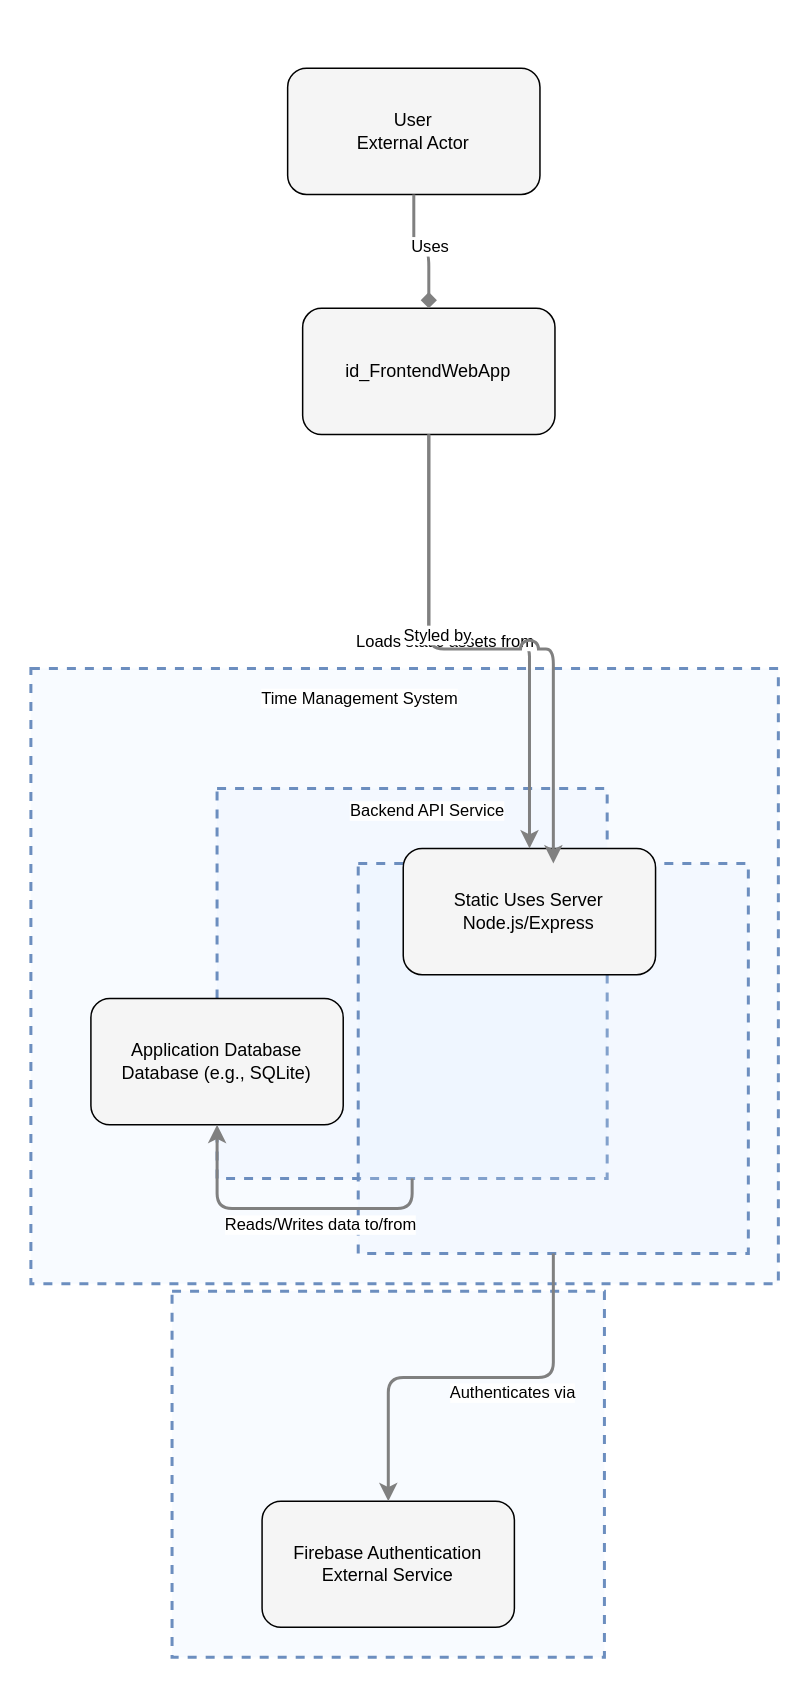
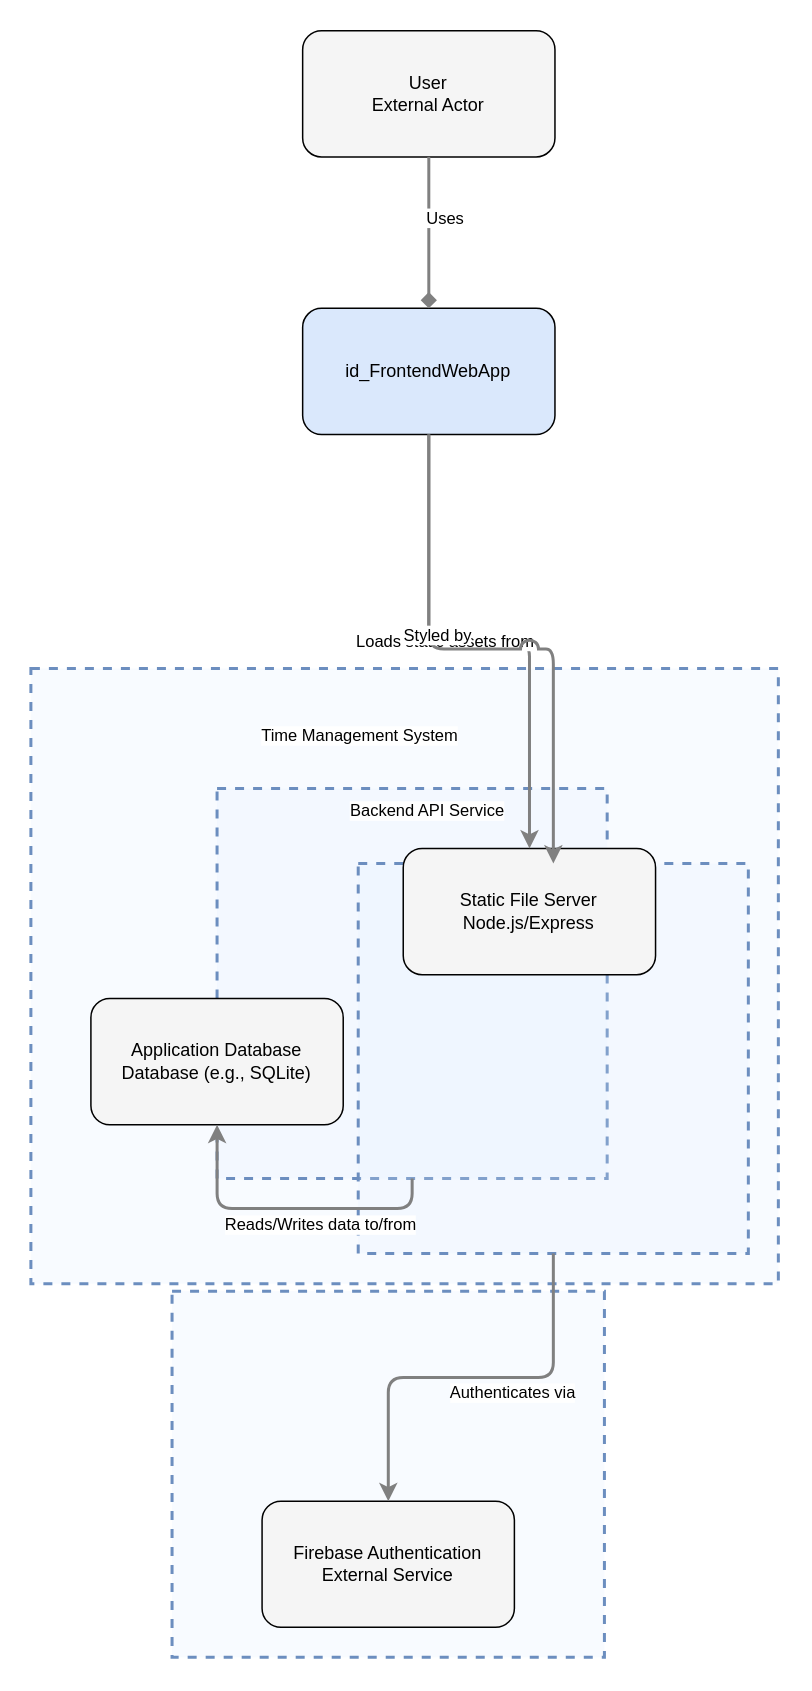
node "User External Actor": moved (414, 131) -> (429, 94)
node "id_FrontendWebApp": fillcolor #f5f5f5 -> #dae8fc
node "Time Management System": moved (359, 698) -> (359, 736)
node "Static Uses Server Node.js/Express": label "Static Uses Server Node.js/Express" -> "Static File Server Node.js/Express"
